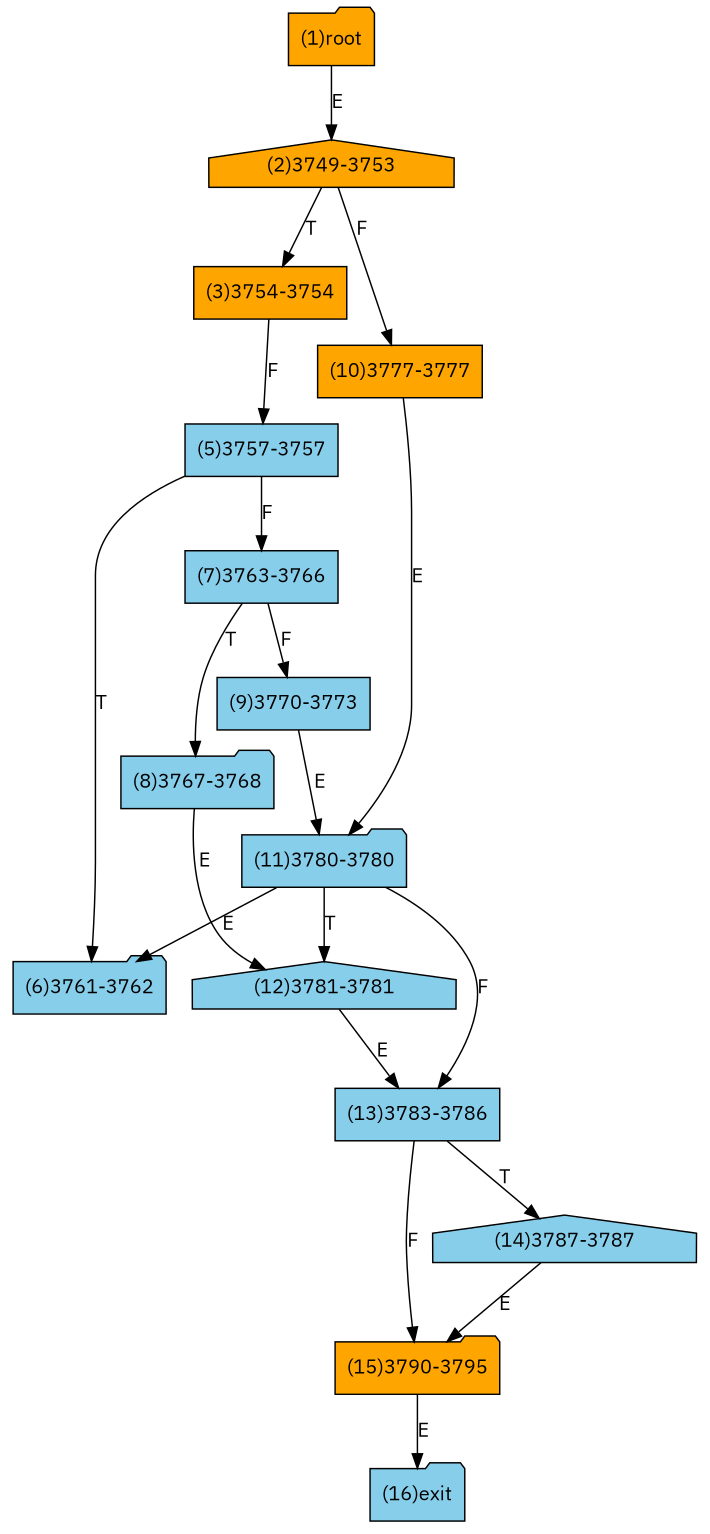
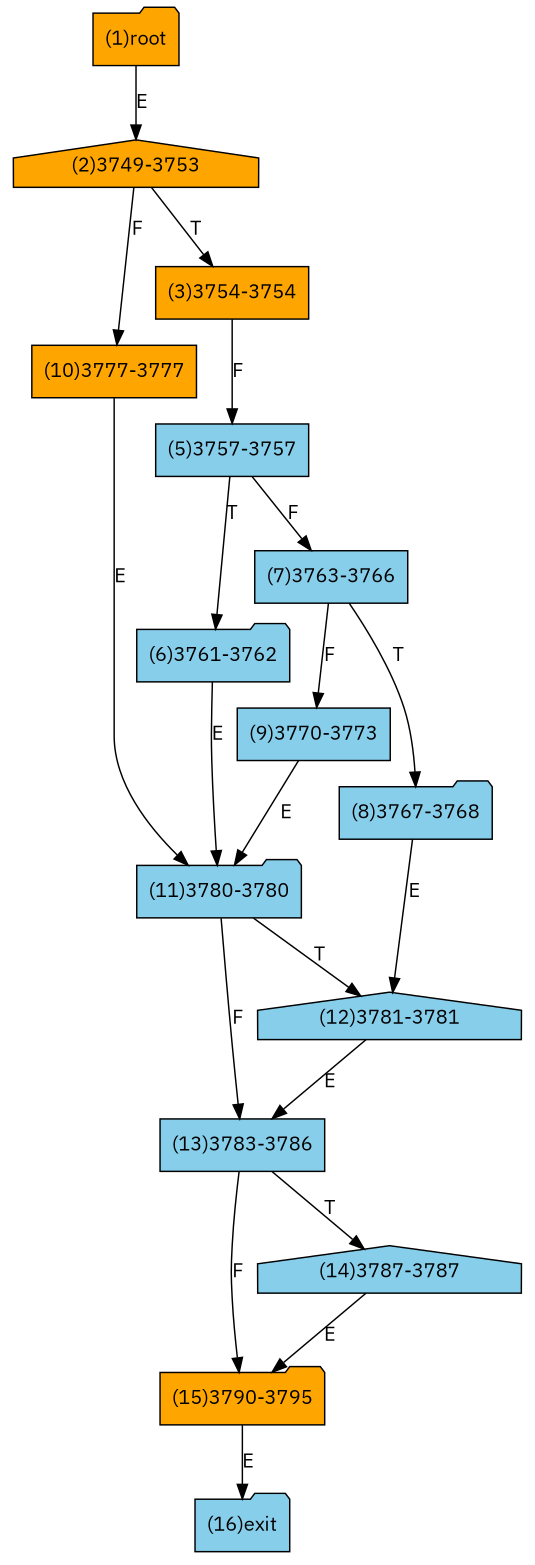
edge "(11)3780-3780" -> "(6)3761-3762": reversed
